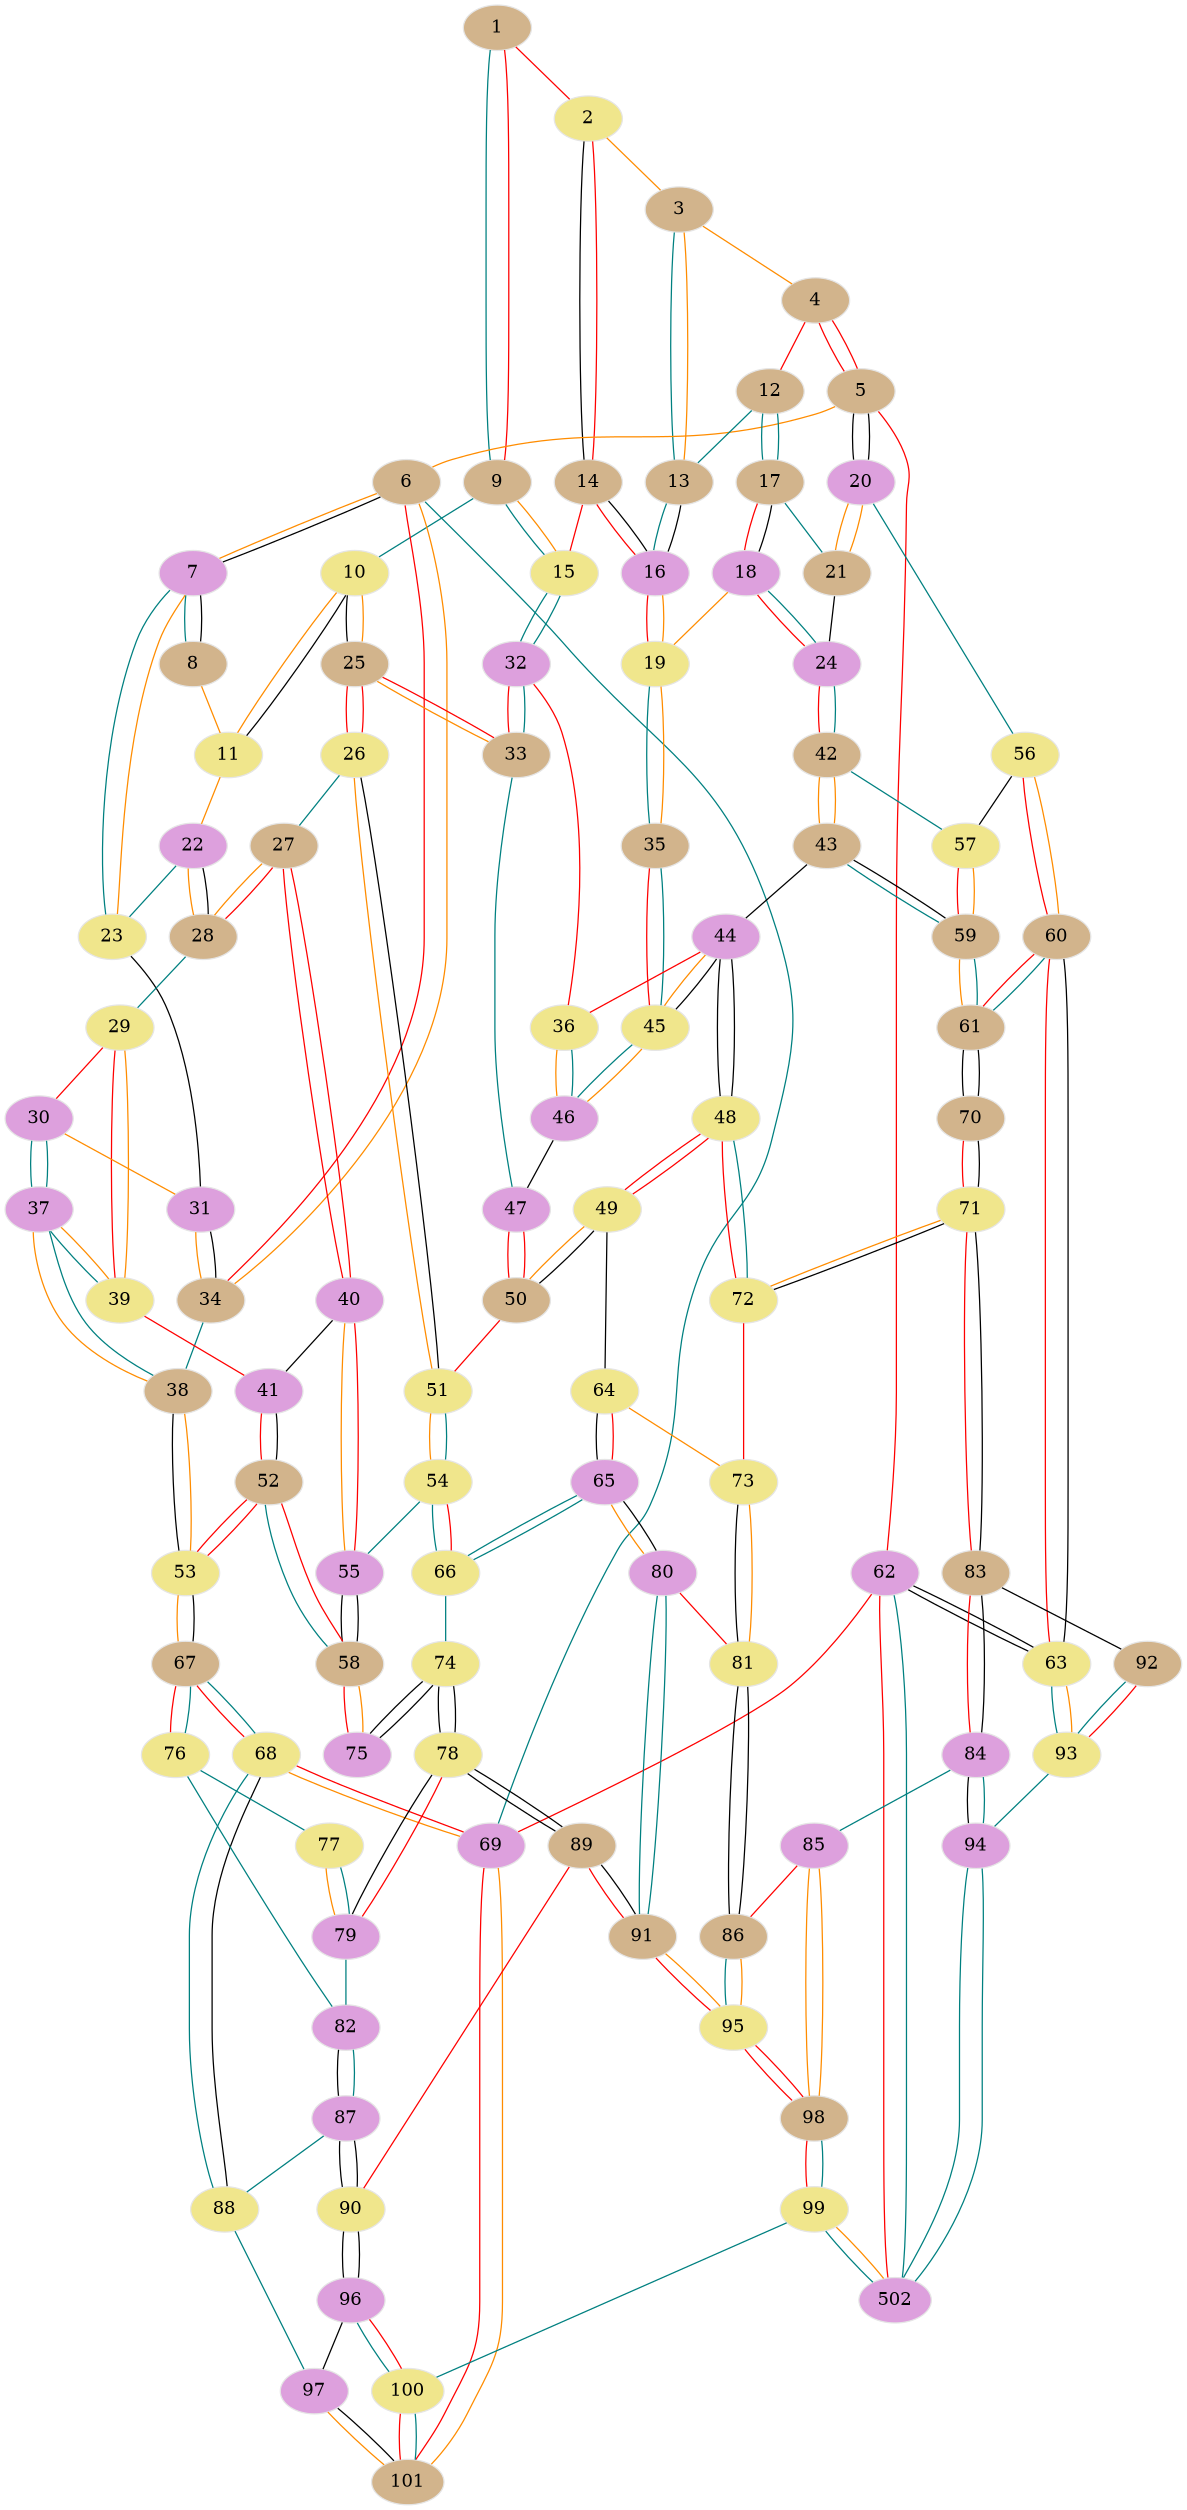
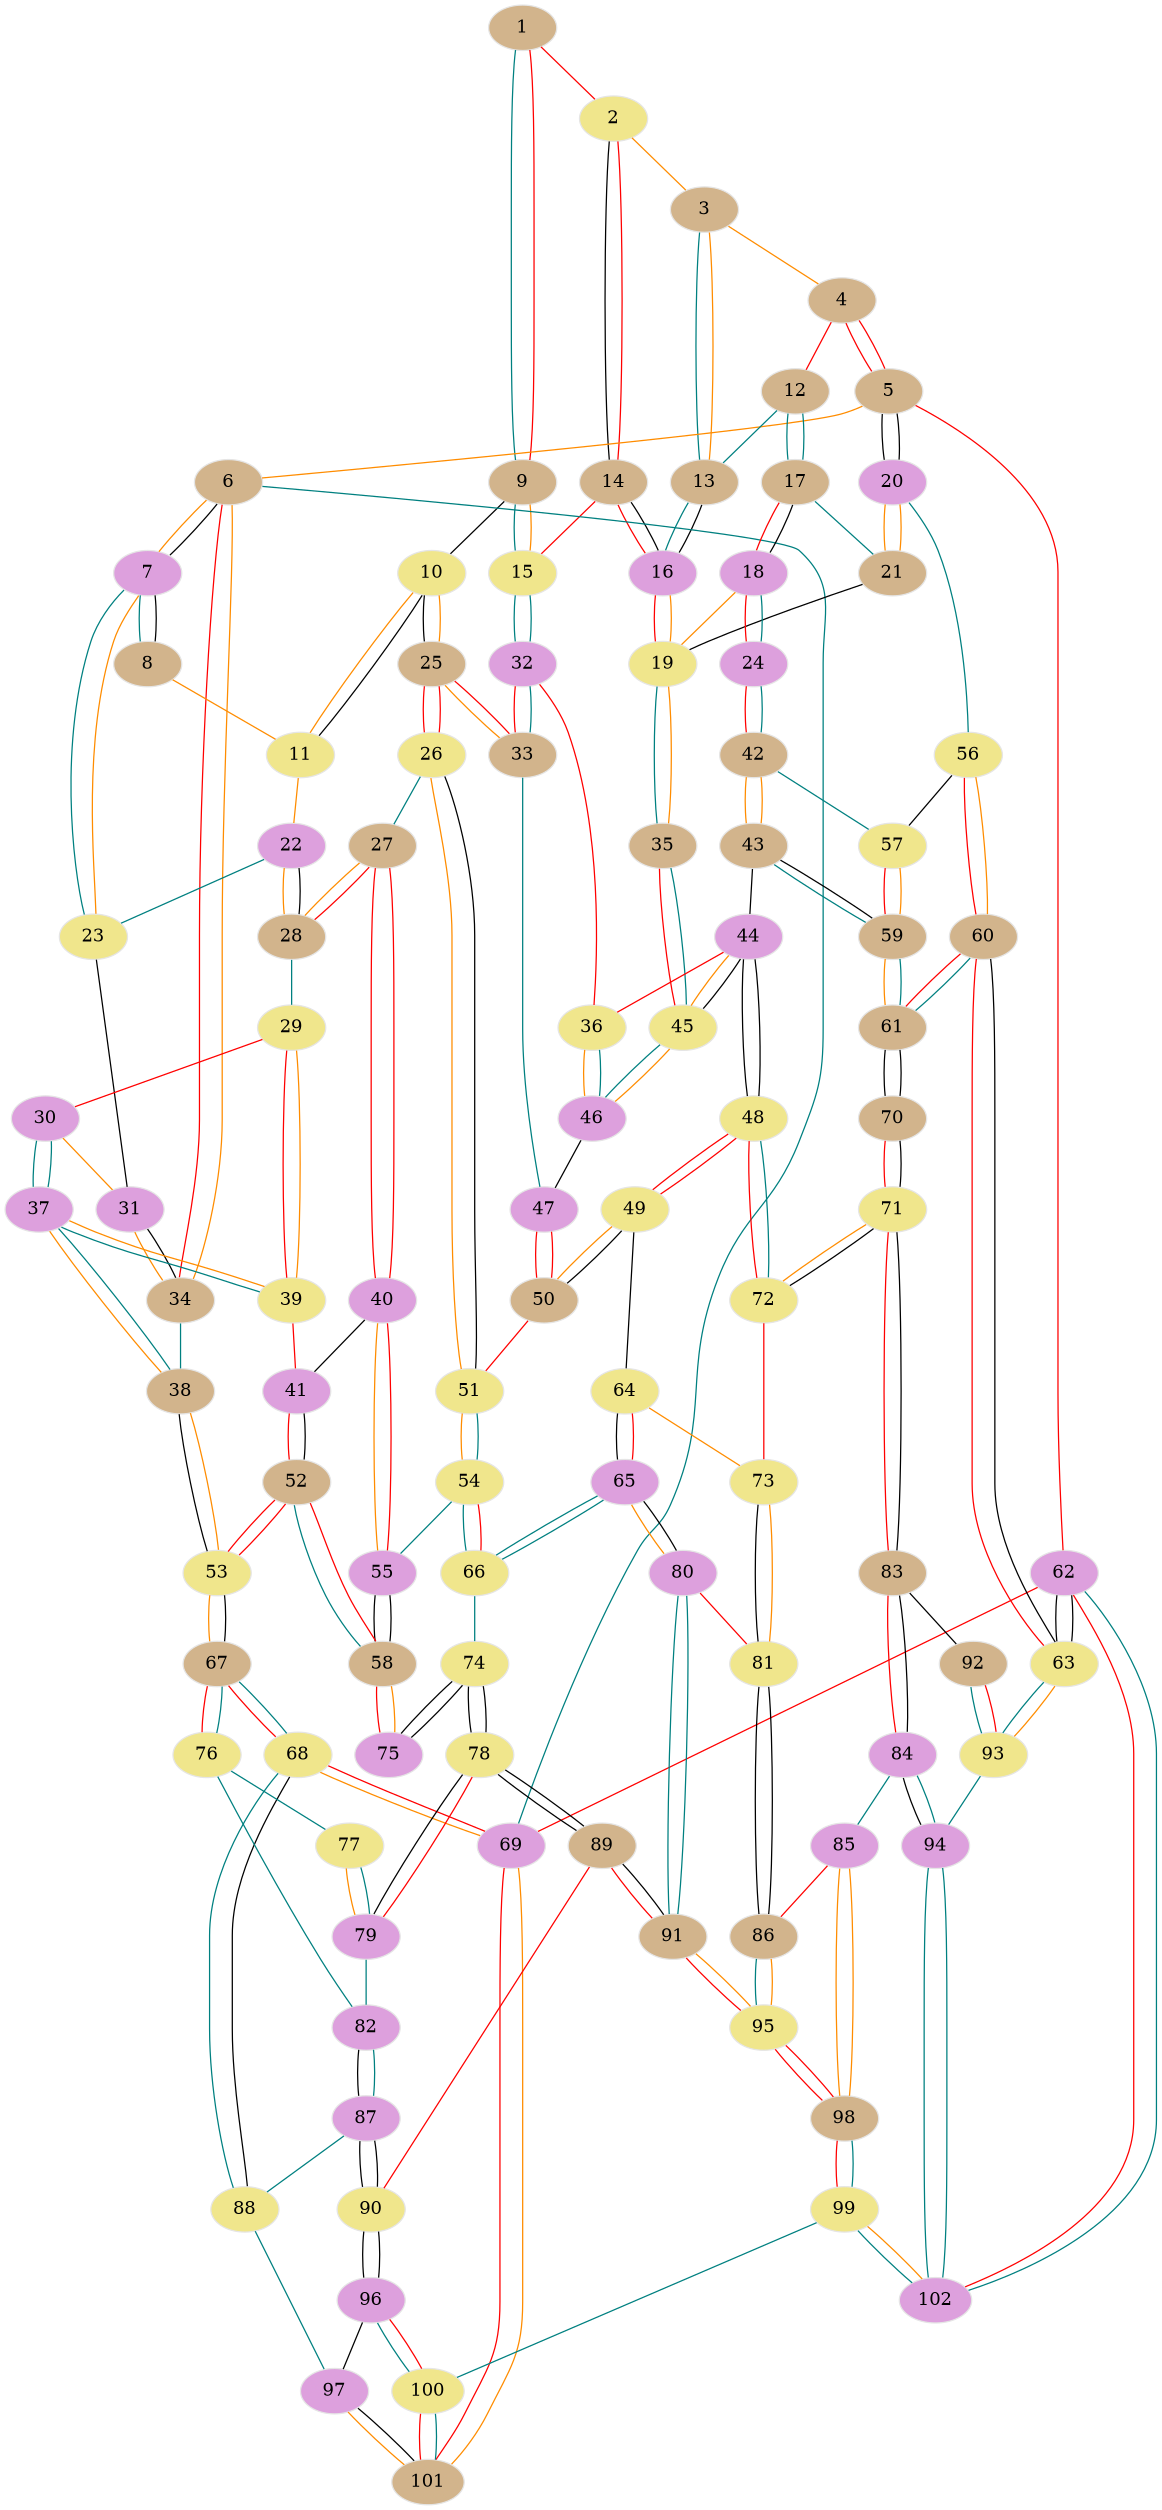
edge "9" -- "10": color teal -> black
edge "21" -- "24": now "21" -- "19"
node "502": label "502" -> "102"
